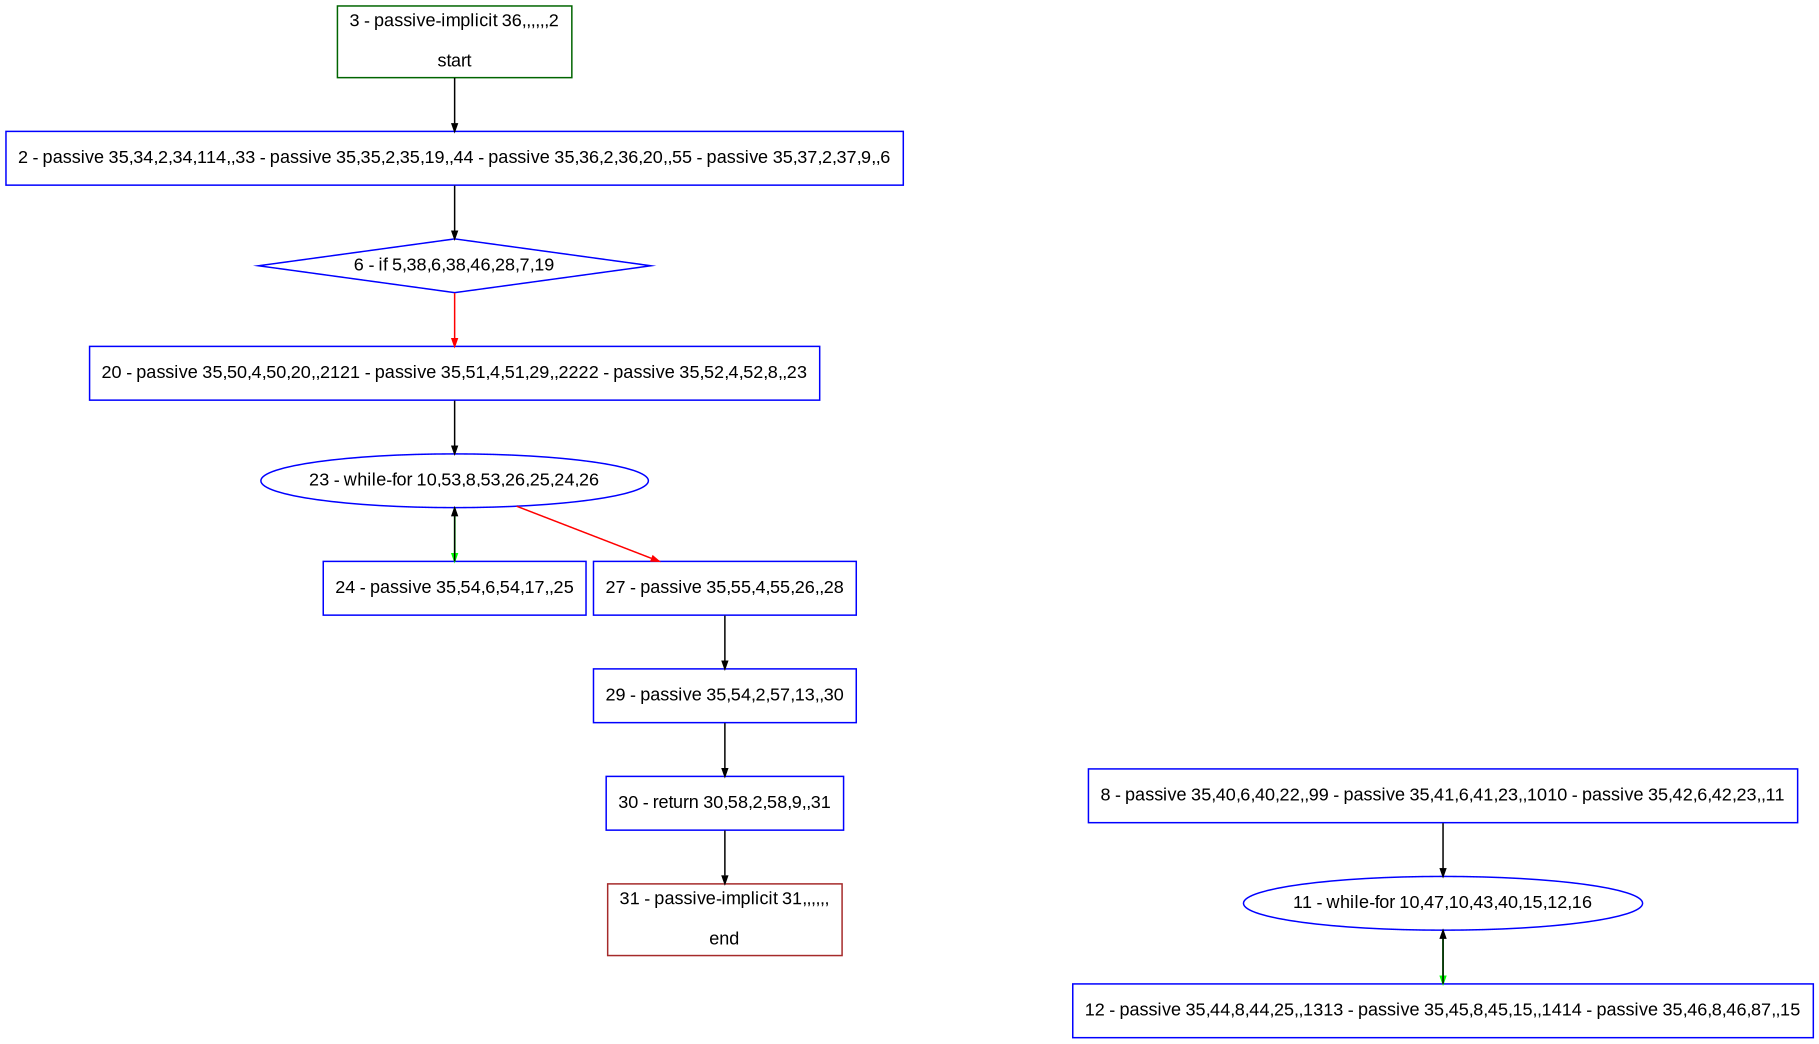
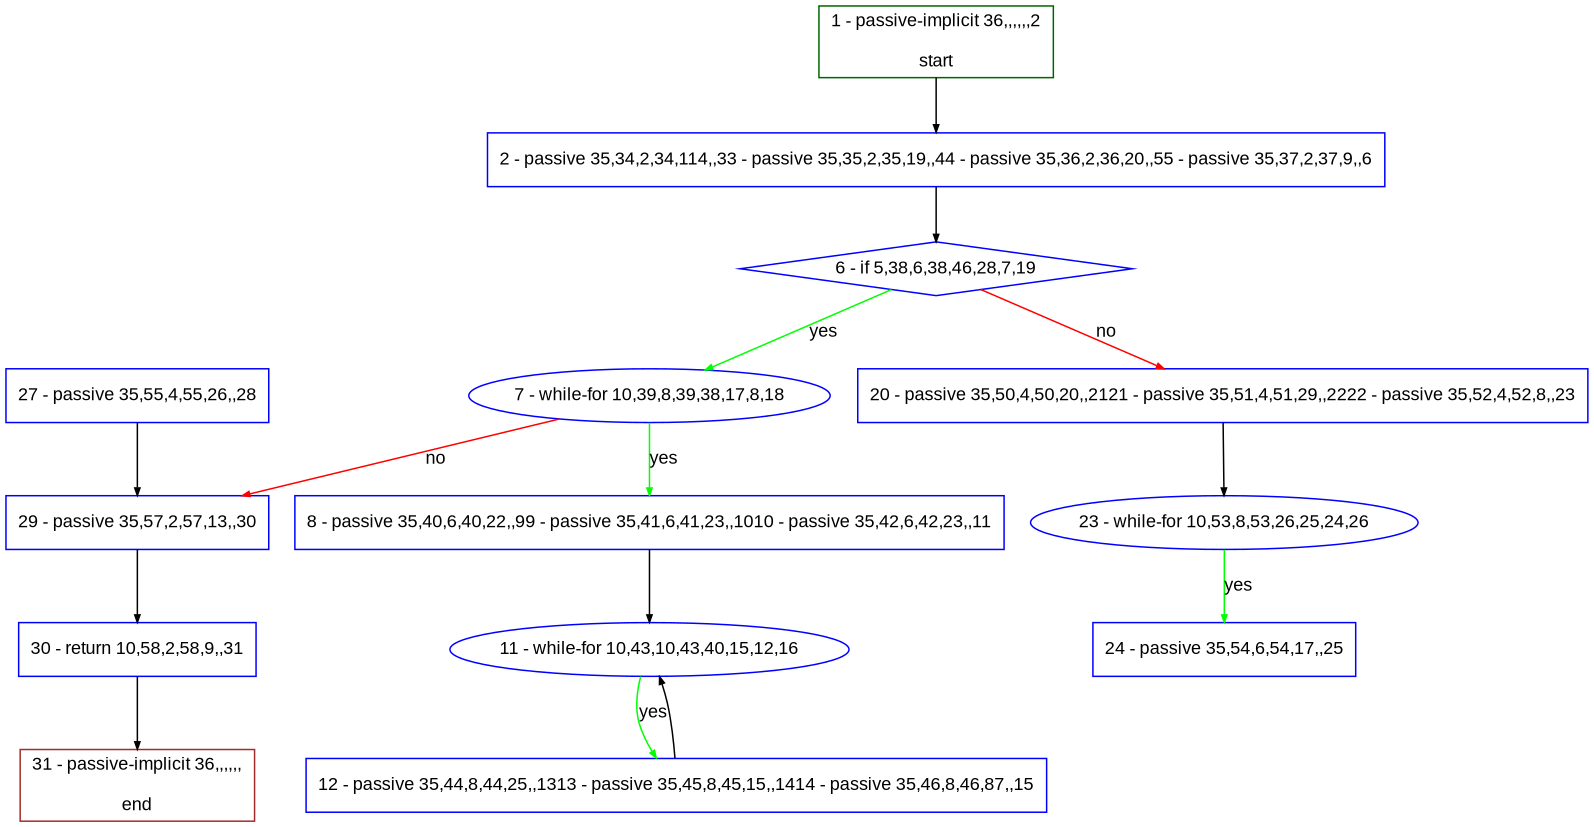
node "3 - passive-implicit 36,,,,,,2 start": label "3 - passive-implicit 36,,,,,,2 start" -> "1 - passive-implicit 36,,,,,,2 start"
node "7 - while-for 10,39,8,39,38,17,8,18": added
edge "23 - while-for 10,53,8,53,26,25,24,26" -> "27 - passive 35,55,4,55,26,,28": removed, label "no"
edge "24 - passive 35,54,6,54,17,,25" -> "23 - while-for 10,53,8,53,26,25,24,26": removed
node "29 - passive 35,54,2,57,13,,30": label "29 - passive 35,54,2,57,13,,30" -> "29 - passive 35,57,2,57,13,,30"
node "30 - return 30,58,2,58,9,,31": label "30 - return 30,58,2,58,9,,31" -> "30 - return 10,58,2,58,9,,31"
node "11 - while-for 10,47,10,43,40,15,12,16": label "11 - while-for 10,47,10,43,40,15,12,16" -> "11 - while-for 10,43,10,43,40,15,12,16"
node "31 - passive-implicit 31,,,,,, end": label "31 - passive-implicit 31,,,,,, end" -> "31 - passive-implicit 36,,,,,, end"
